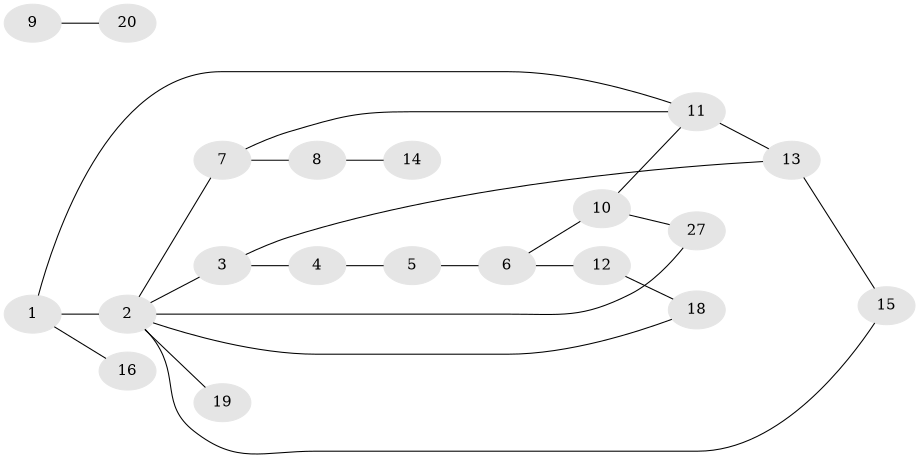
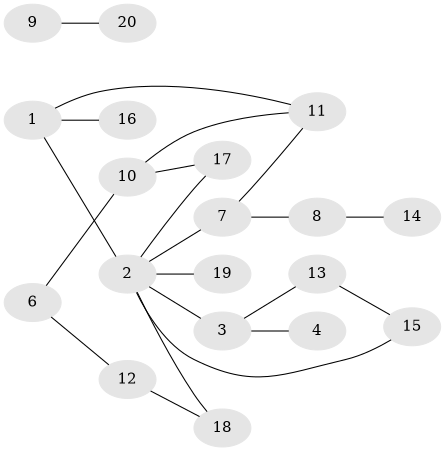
edge "11" -- "13": removed
node "27": label "27" -> "17"
node "5": removed
